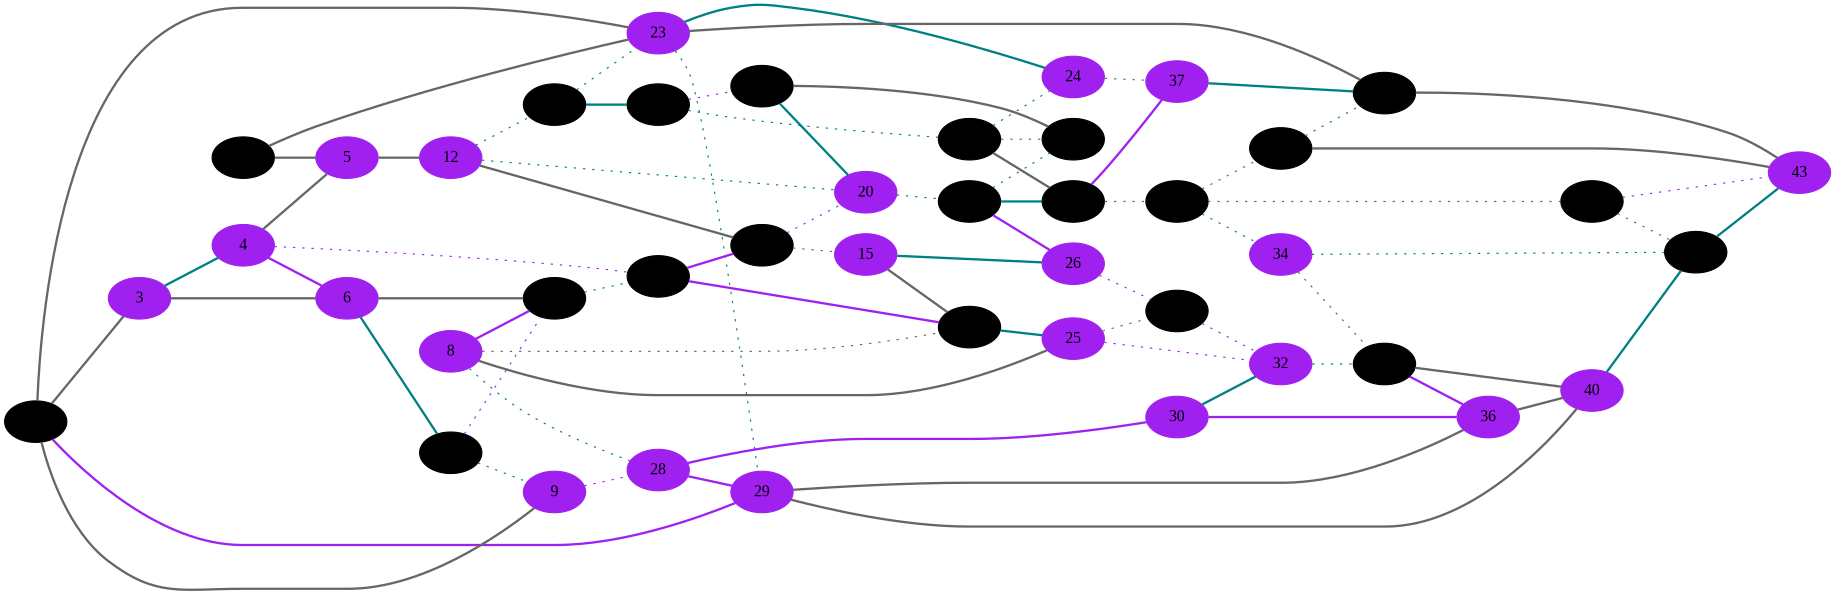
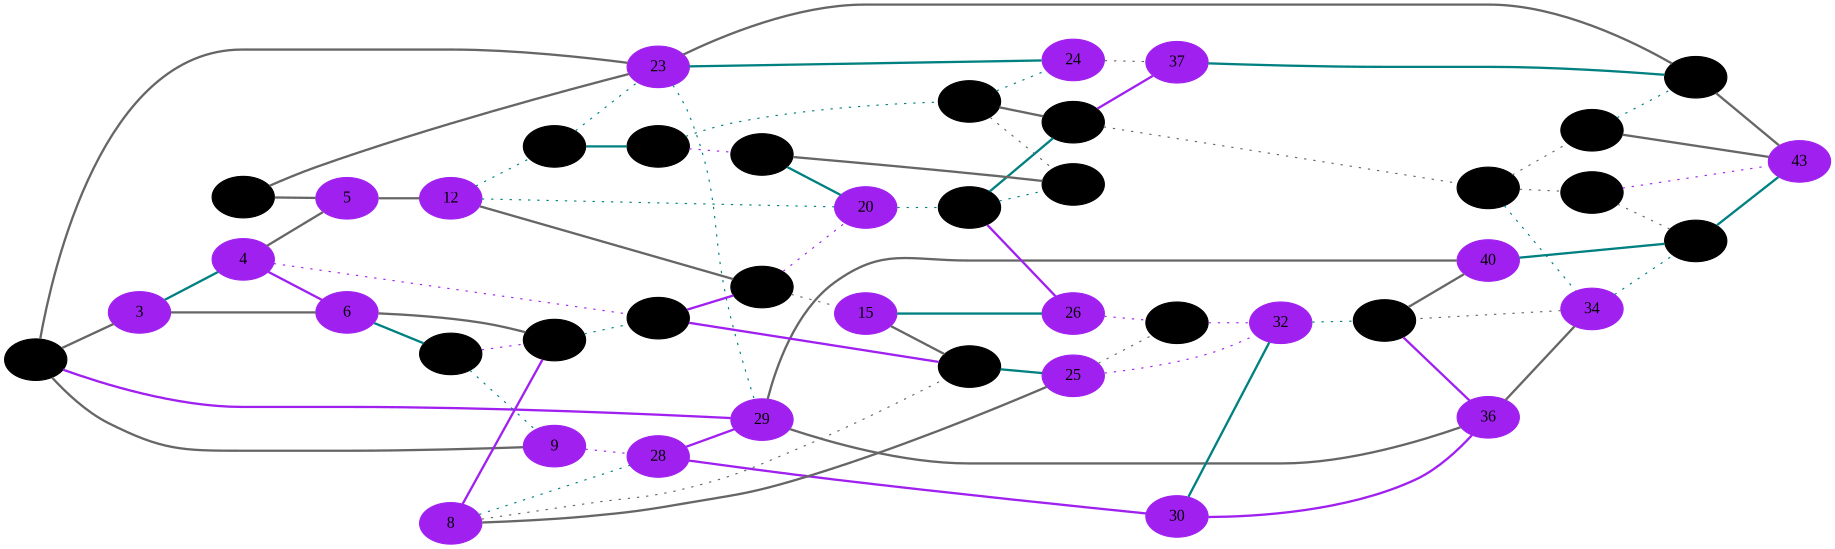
edge "40" -- "36": now "34" -- "36"
